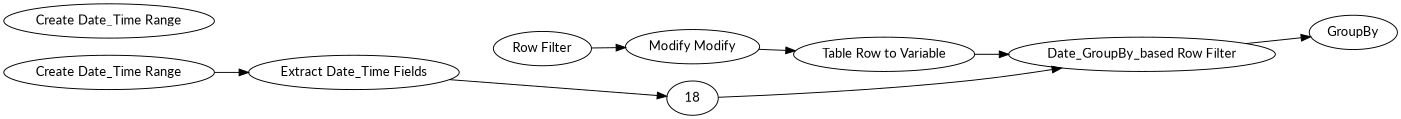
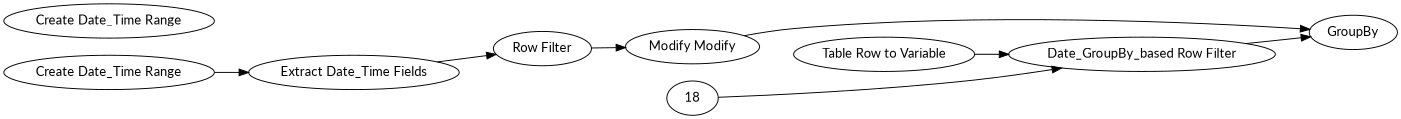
edge "Modify Modify" -> "Table Row to Variable": now "Modify Modify" -> "GroupBy"
edge "Extract Date_Time Fields" -> "18": now "Extract Date_Time Fields" -> "Row Filter"
